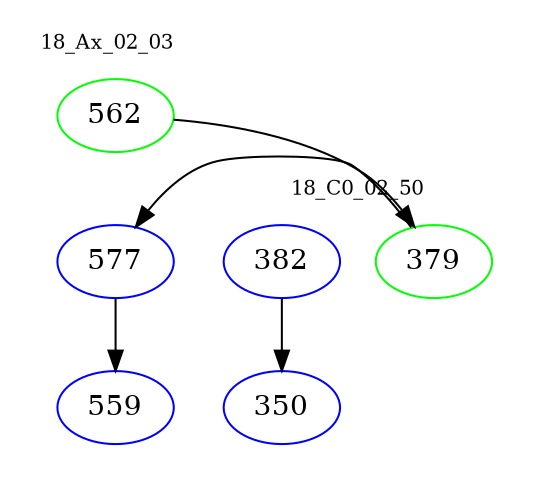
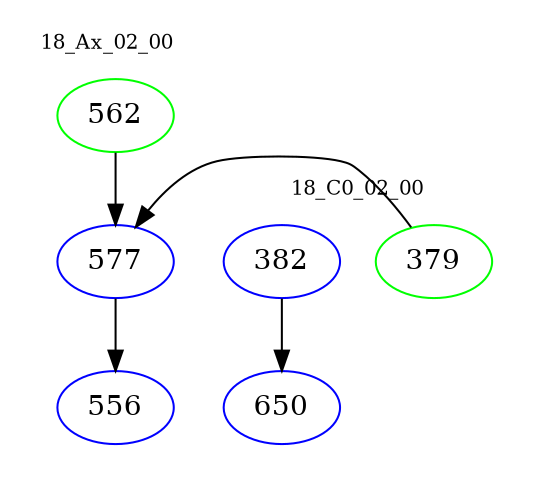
cluster "18_Ax_02_03": label "18_Ax_02_03" -> "18_Ax_02_00"
edge "562" -> "379": now "562" -> "577"
cluster "18_C0_02_50": label "18_C0_02_50" -> "18_C0_02_00"
node "559": label "559" -> "556"
node "350": label "350" -> "650"
